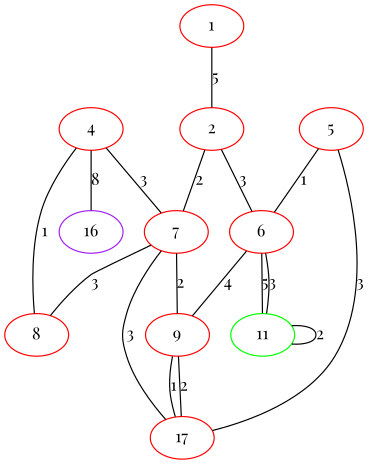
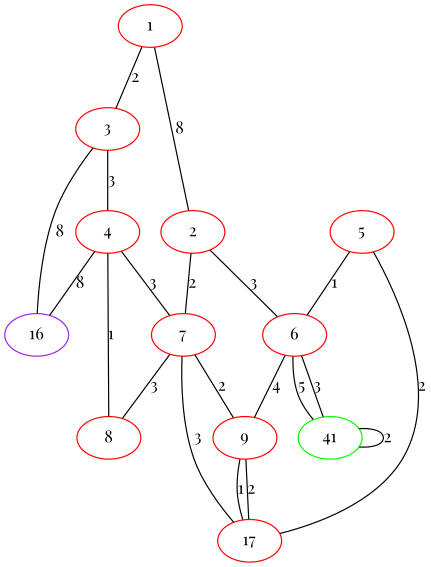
edge "1" -- "2": label "5" -> "8"
node "3": added
edge "5" -- "17": label "3" -> "2"
node "11": label "11" -> "41"
